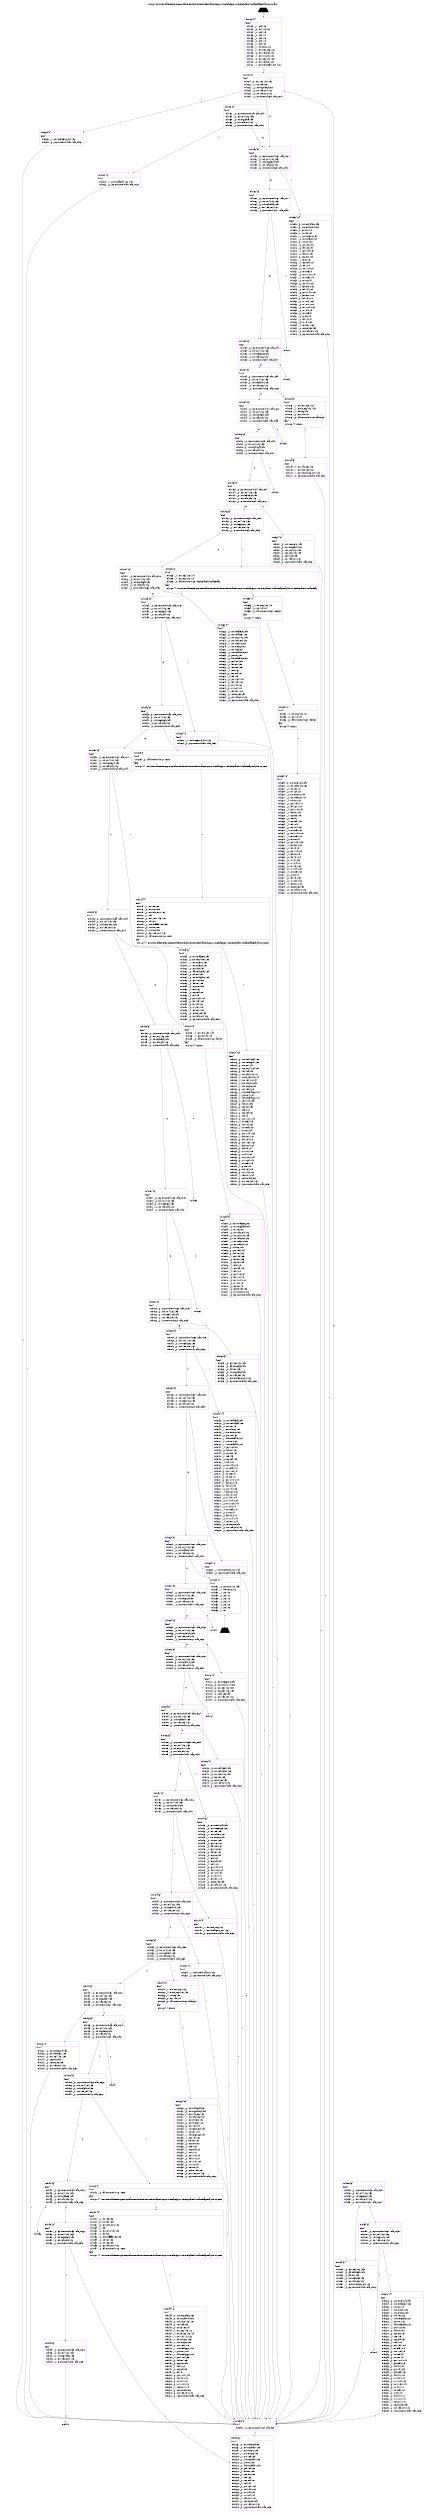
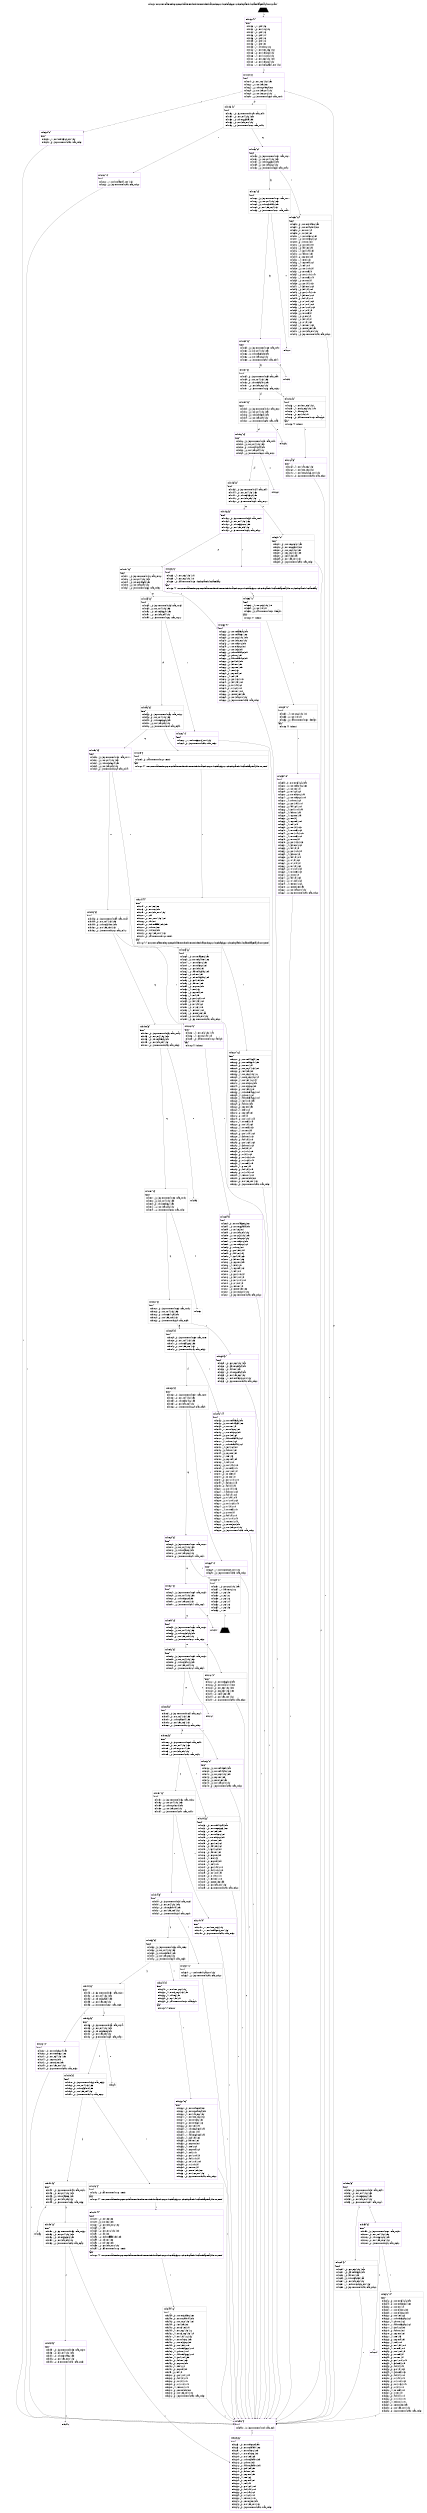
edge "0x401c7f [23]" -> "0x401cac [22]": now "0x401c7f [23]" -> "0x401c96 [22]"
edge "0x4029dc [5]" -> "0x4022f3 [88]": reversed
